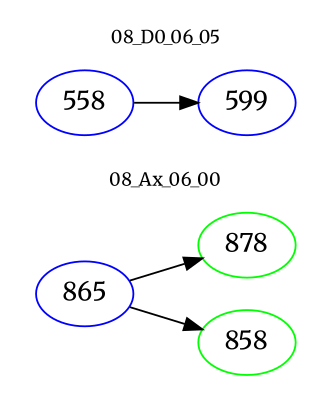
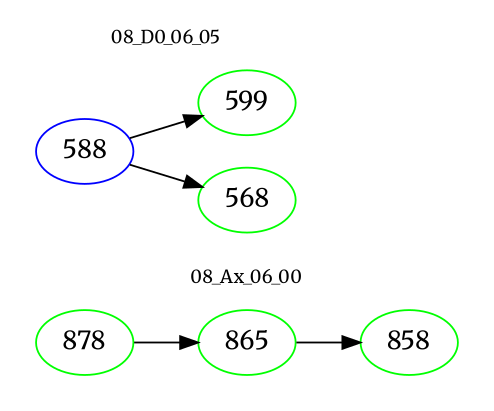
node "558": label "558" -> "588"
node "599": color blue -> green
node "568": added
edge "865" -> "878": reversed
node "865": color blue -> green
